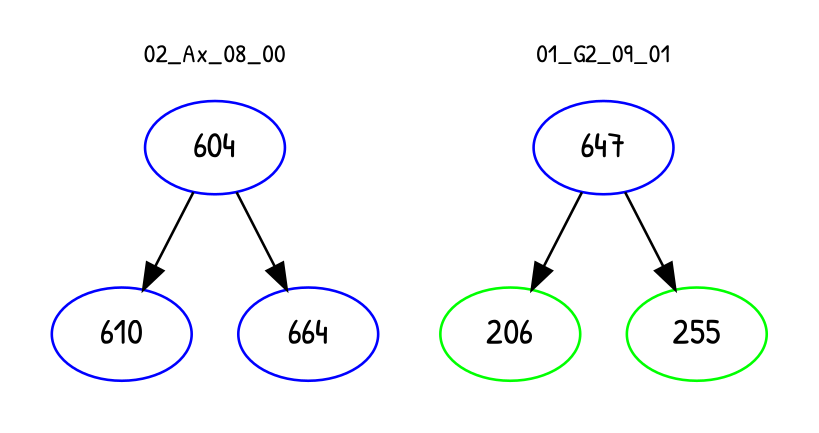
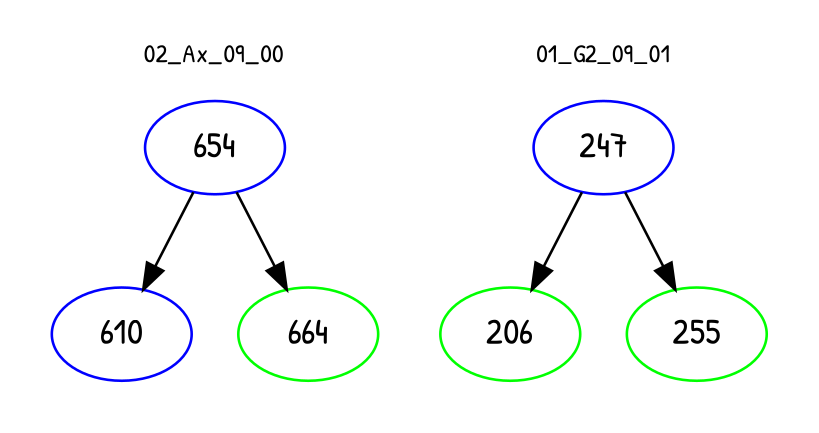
cluster "02_Ax_08_00": label "02_Ax_08_00" -> "02_Ax_09_00"
node "604": label "604" -> "654"
node "647": label "647" -> "247"
node "664": color blue -> green
